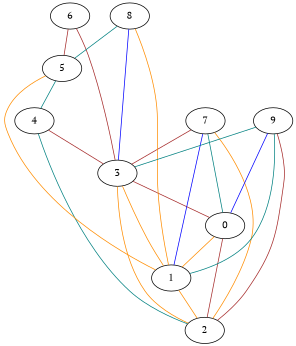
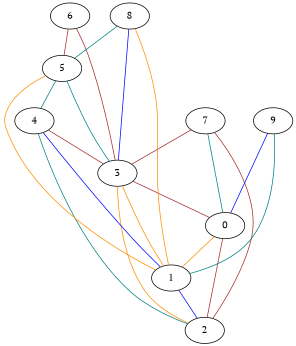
edge "9" -- "3": now "5" -- "3"
edge "7" -- "1": now "4" -- "1"
edge "7" -- "2": color darkorange -> brown
edge "9" -- "2": removed
edge "1" -- "2": color darkorange -> blue
